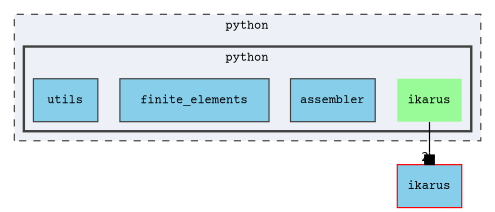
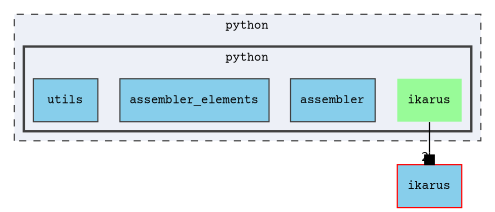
node "finite_elements": label "finite_elements" -> "assembler_elements"
